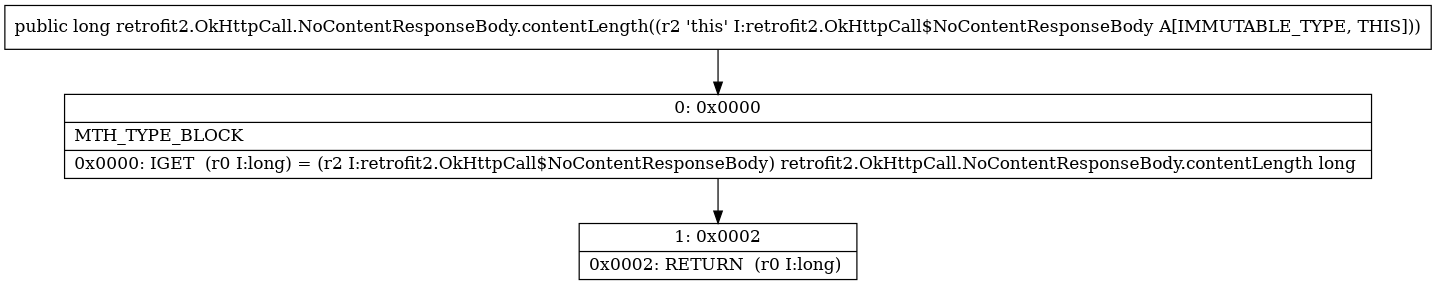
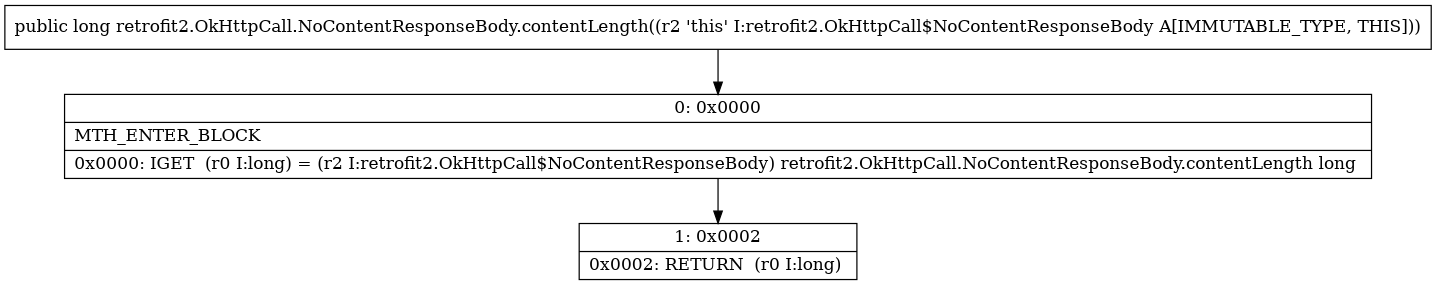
node "0: 0x0000": text "MTH_TYPE_BLOCK" -> "MTH_ENTER_BLOCK"
